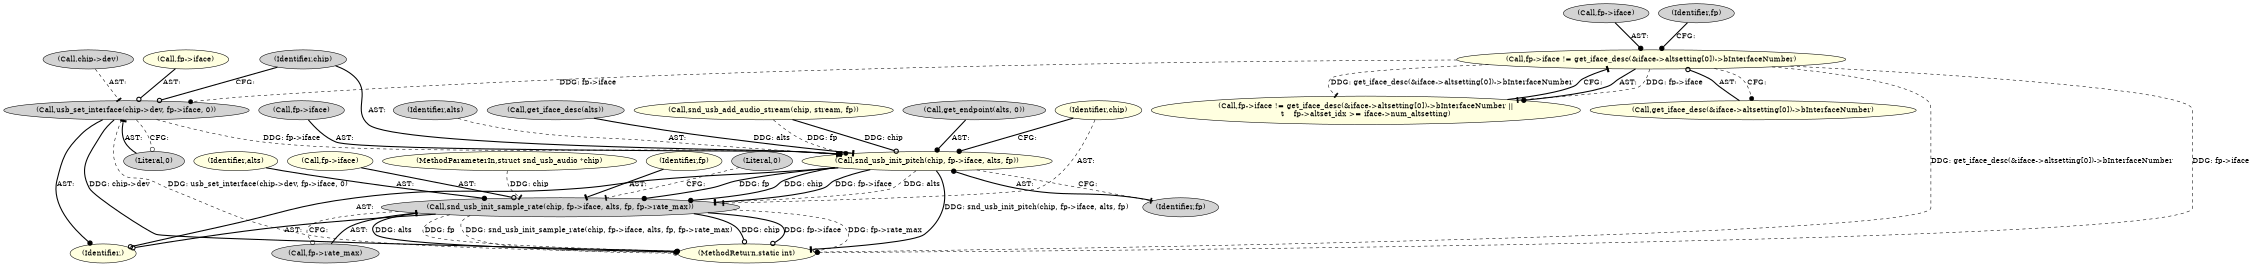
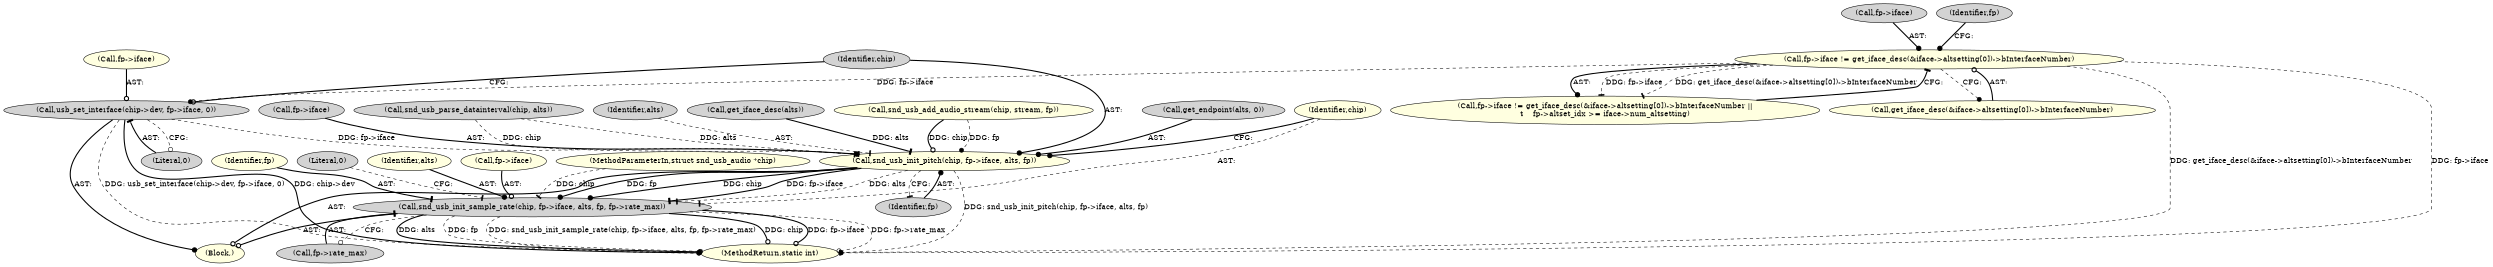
node "(Call,chip->dev)": removed
node "(Call,snd_usb_parse_datainterval(chip, alts))": added
edge "(Call,snd_usb_init_pitch(chip, fp->iface, alts, fp))" -> "(MethodReturn,static int)": style bold -> dashed
node "(Identifier,)": label "(Identifier,)" -> "(Block,)"
